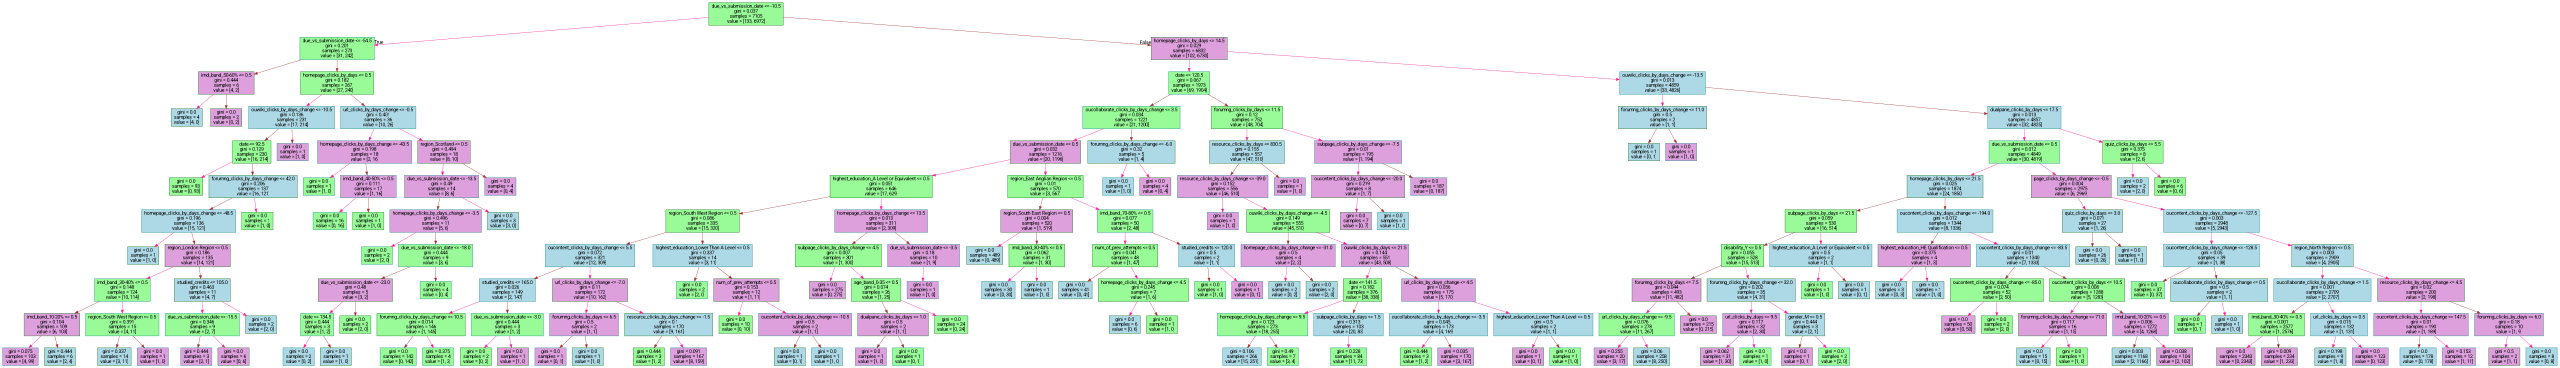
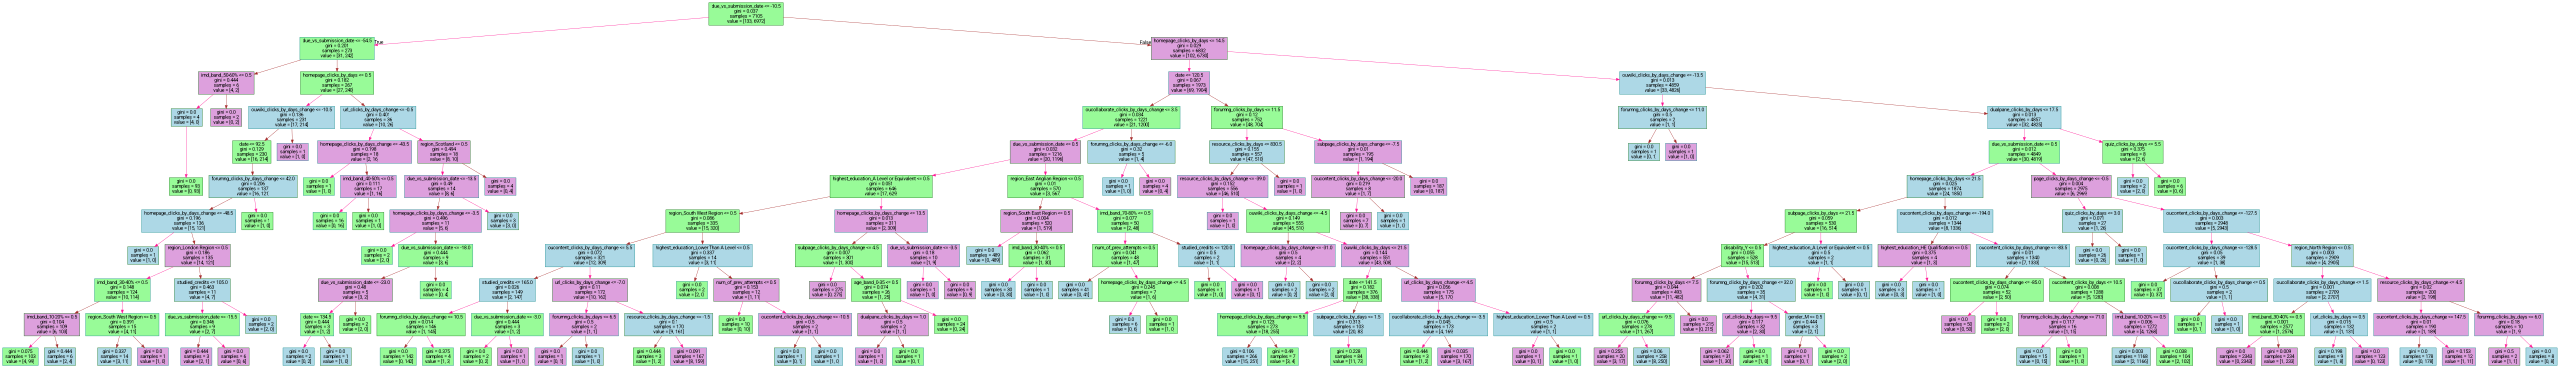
node "date <= 120.5 gini = 0.067 samples = 1973 value = [69, 1904]": fillcolor palegreen -> plum
edge "date <= 92.5 gini = 0.129 samples = 230 value = [16, 214]" -> "gini = 0.0 samples = 93 value = [0, 93]": now "gini = 0.0 samples = 4 value = [4, 0]" -> "gini = 0.0 samples = 93 value = [0, 93]"
node "gini = 0.0 samples = 9 value = [0, 9]": added
node "gini = 0.075 samples = 103 value = [4, 99]": fillcolor plum -> palegreen
node "gini = 0.255 samples = 20 value = [3, 17]": color teal -> darkgreen
node "gini = 0.038 samples = 104 value = [2, 102]": fillcolor plum -> palegreen
